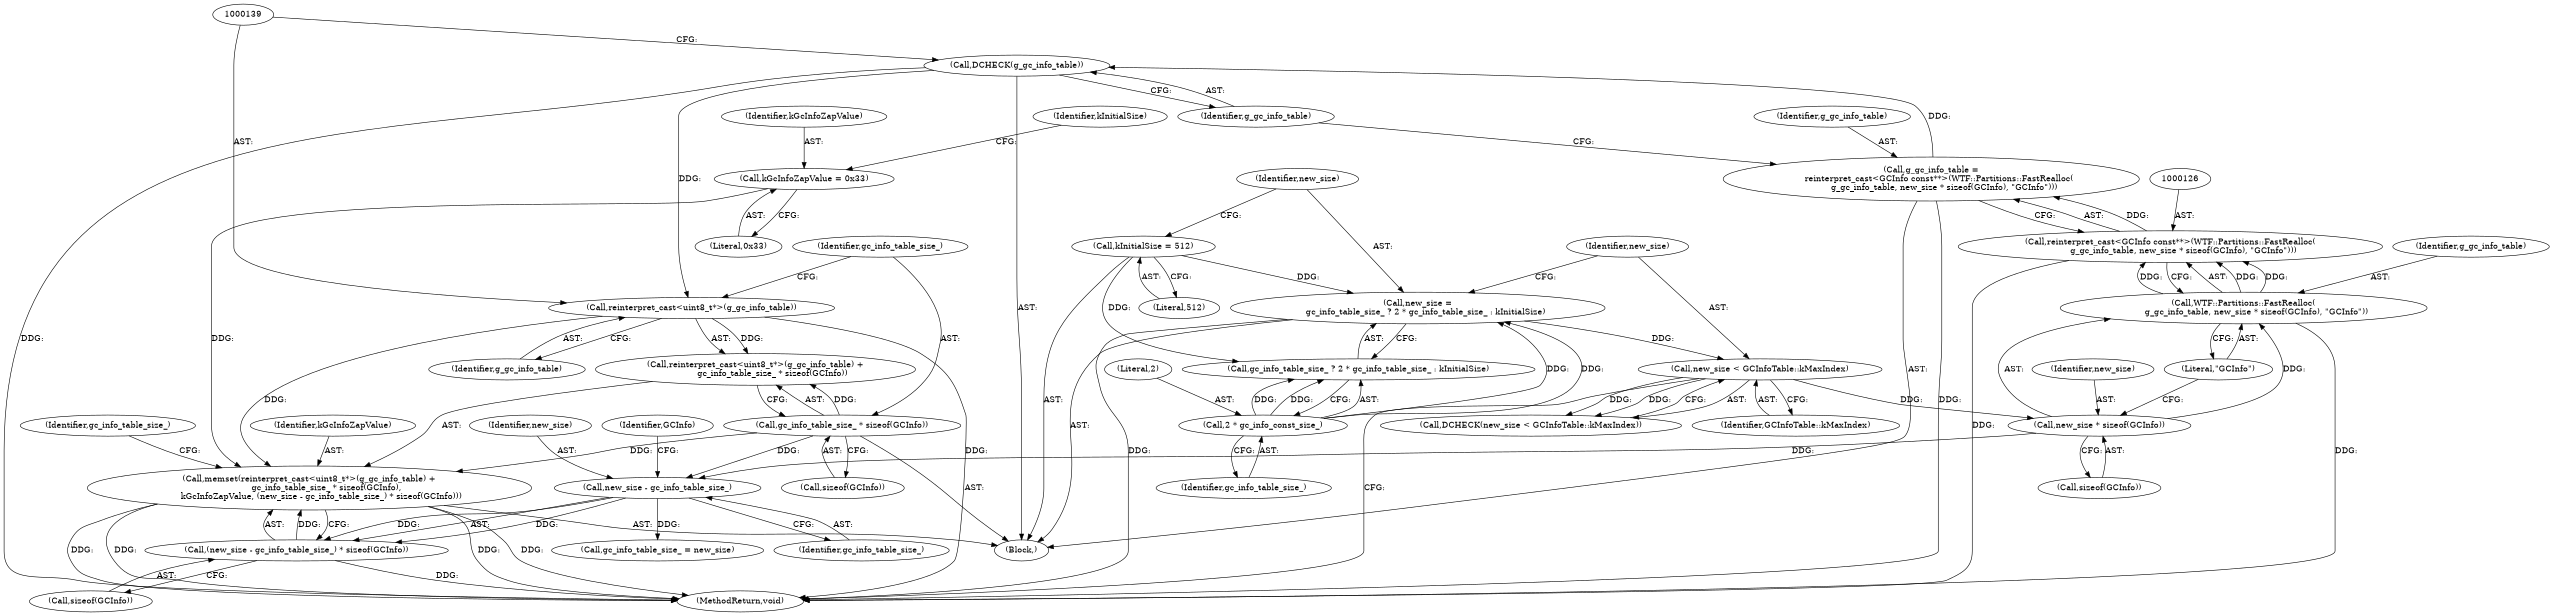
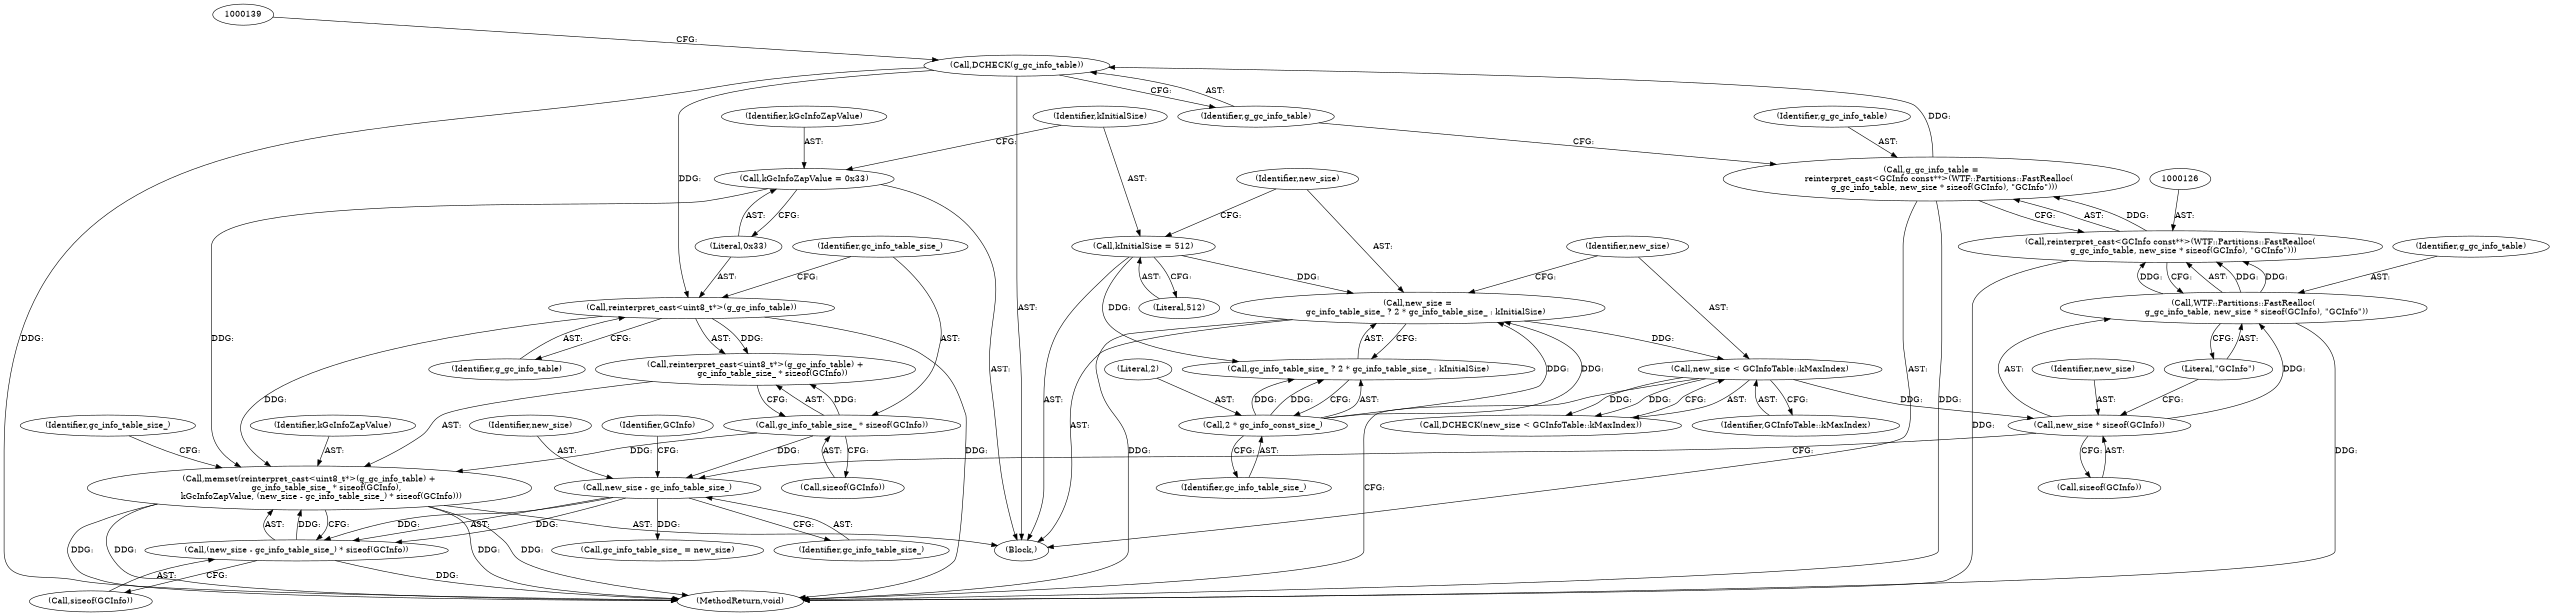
edge "(Identifier,kInitialSize)" -> "(Call,kInitialSize = 512)": added, label "AST:"
edge "1000139" -> "(Call,reinterpret_cast<uint8_t*>(g_gc_info_table))": now "(Literal,0x33)" -> "(Call,reinterpret_cast<uint8_t*>(g_gc_info_table))"
edge "(Call,new_size * sizeof(GCInfo))" -> "(Call,new_size - gc_info_table_size_)": label "DDG: " -> "CFG: "
edge "(Call,gc_info_table_size_ * sizeof(GCInfo))" -> "(Block,)": now "(Call,kGcInfoZapValue = 0x33)" -> "(Block,)"
